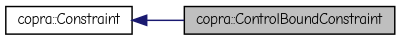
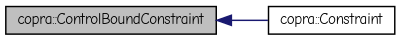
edge "copra::ControlBoundConstraint" -> "copra::Constraint": reversed
